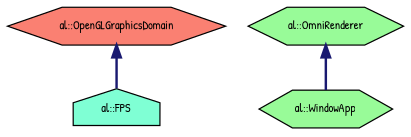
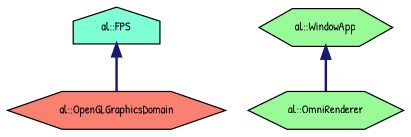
edge "al::FPS" -> "al::OpenGLGraphicsDomain": reversed
edge "al::WindowApp" -> "al::OmniRenderer": reversed
